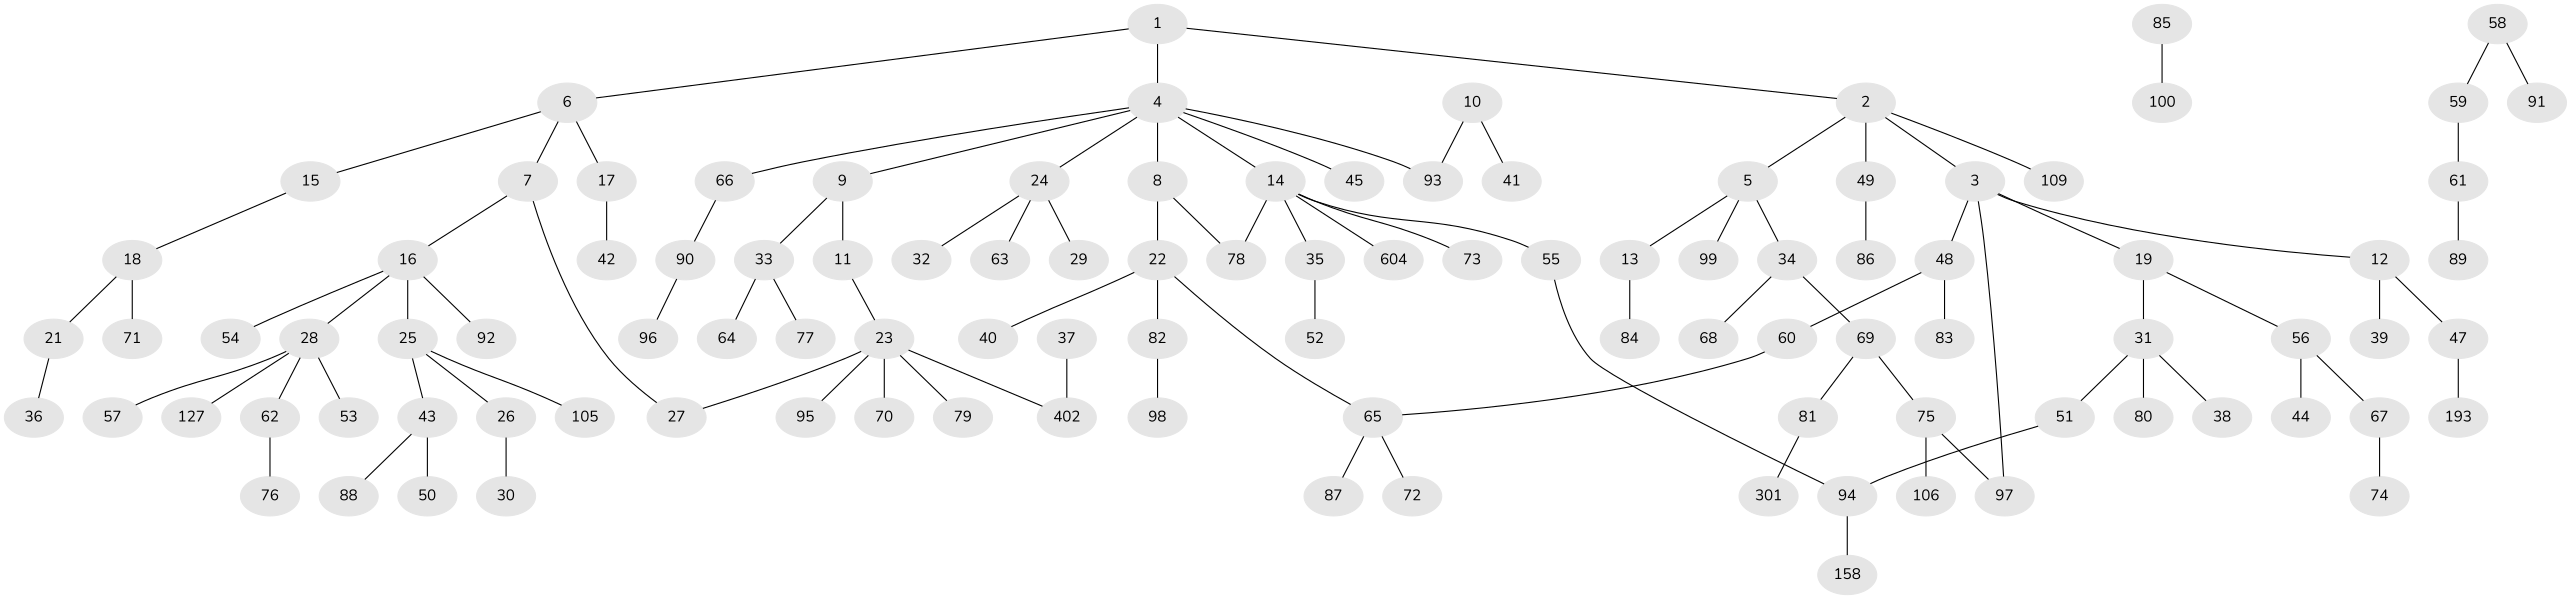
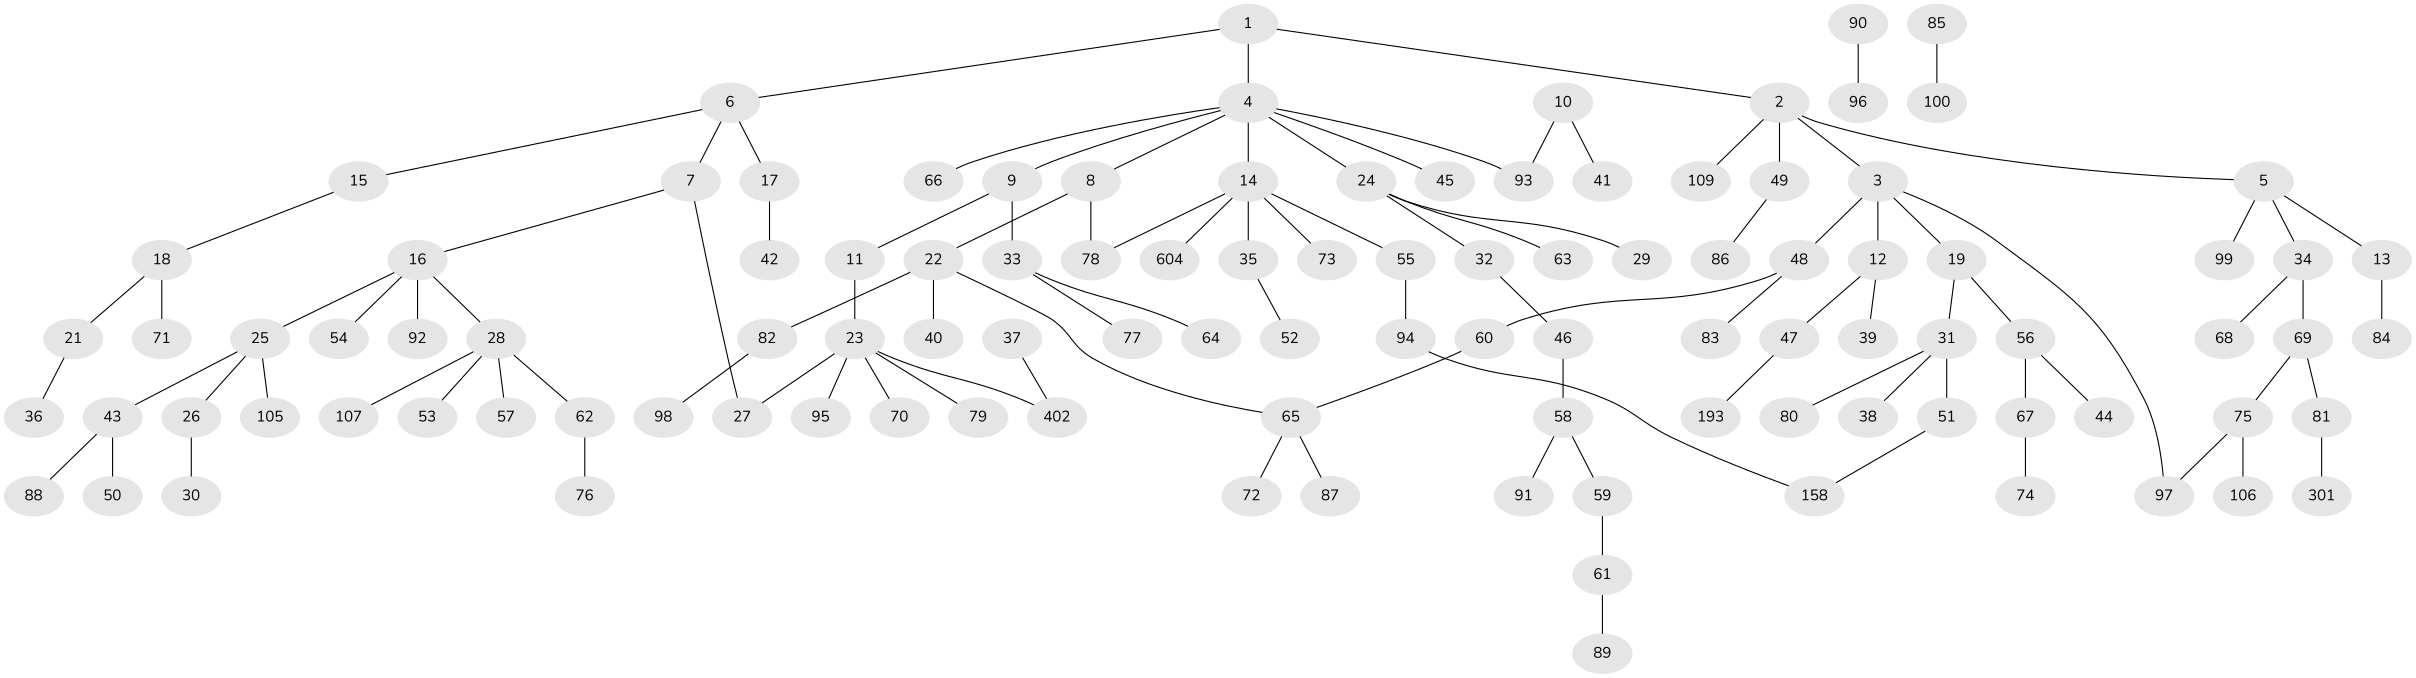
edge "66" -- "90": removed
node "46": added
node "127": label "127" -> "107"
edge "51" -- "94": now "51" -- "158"
